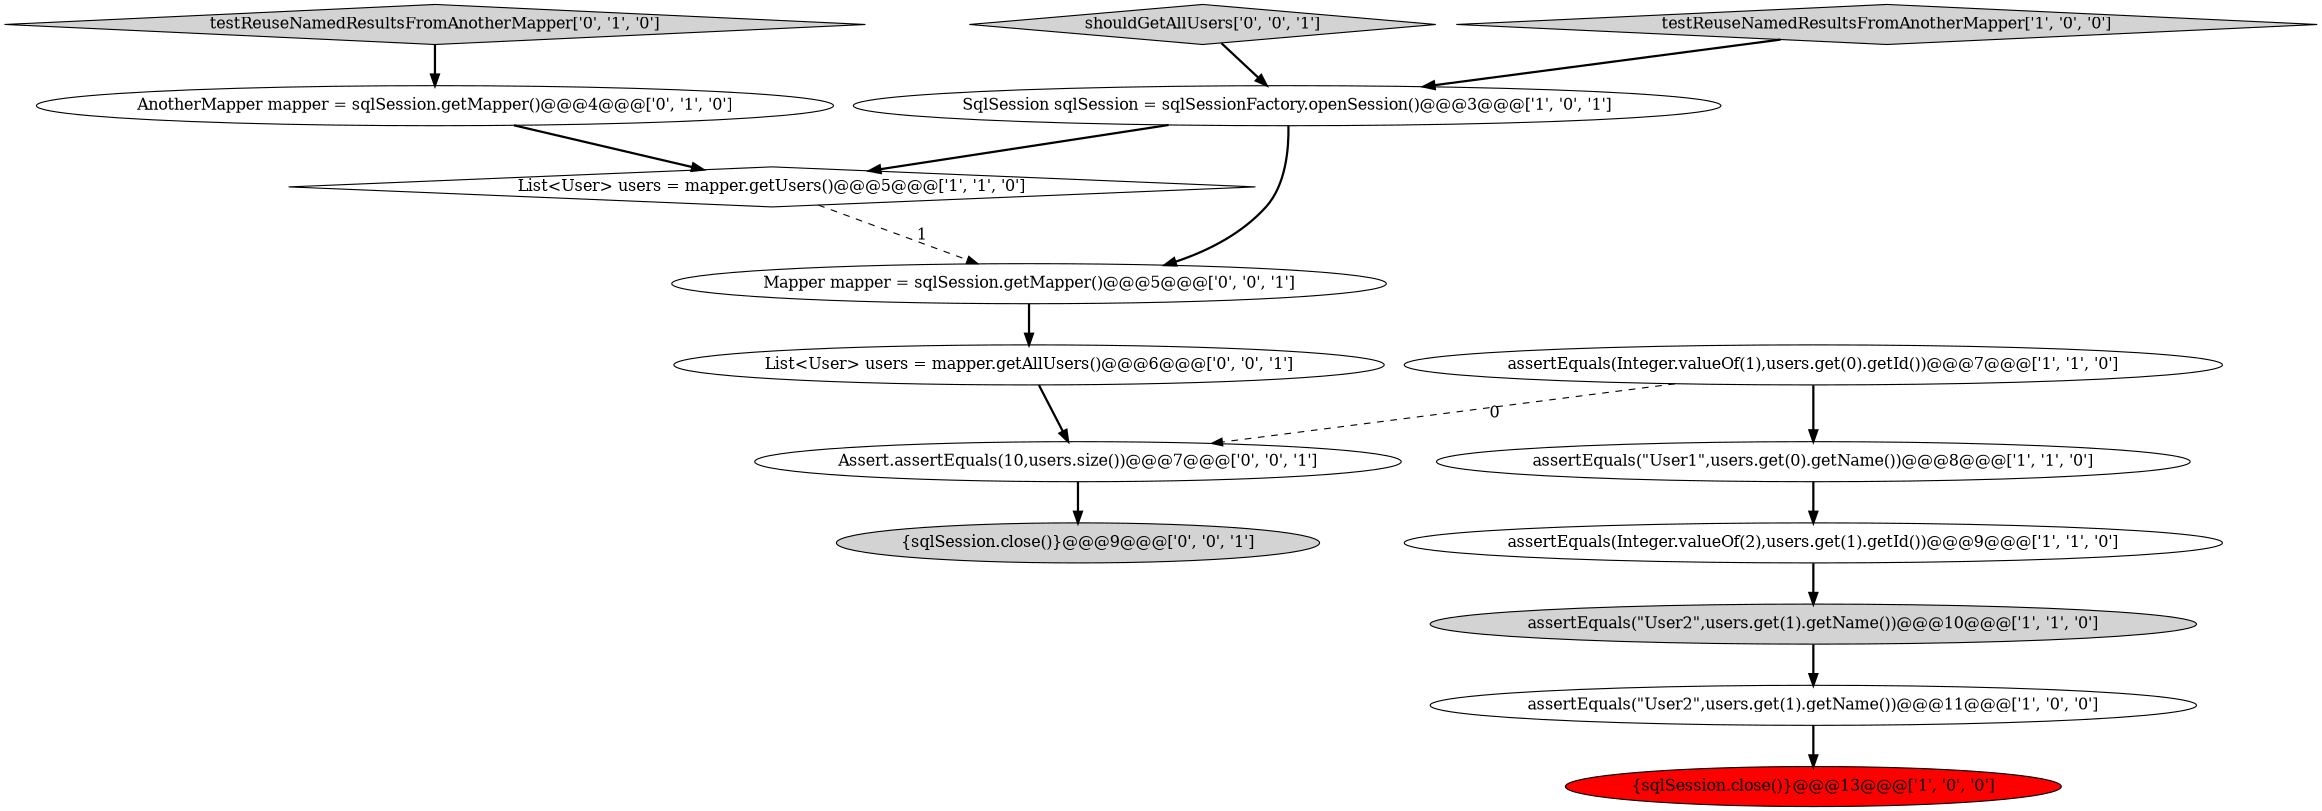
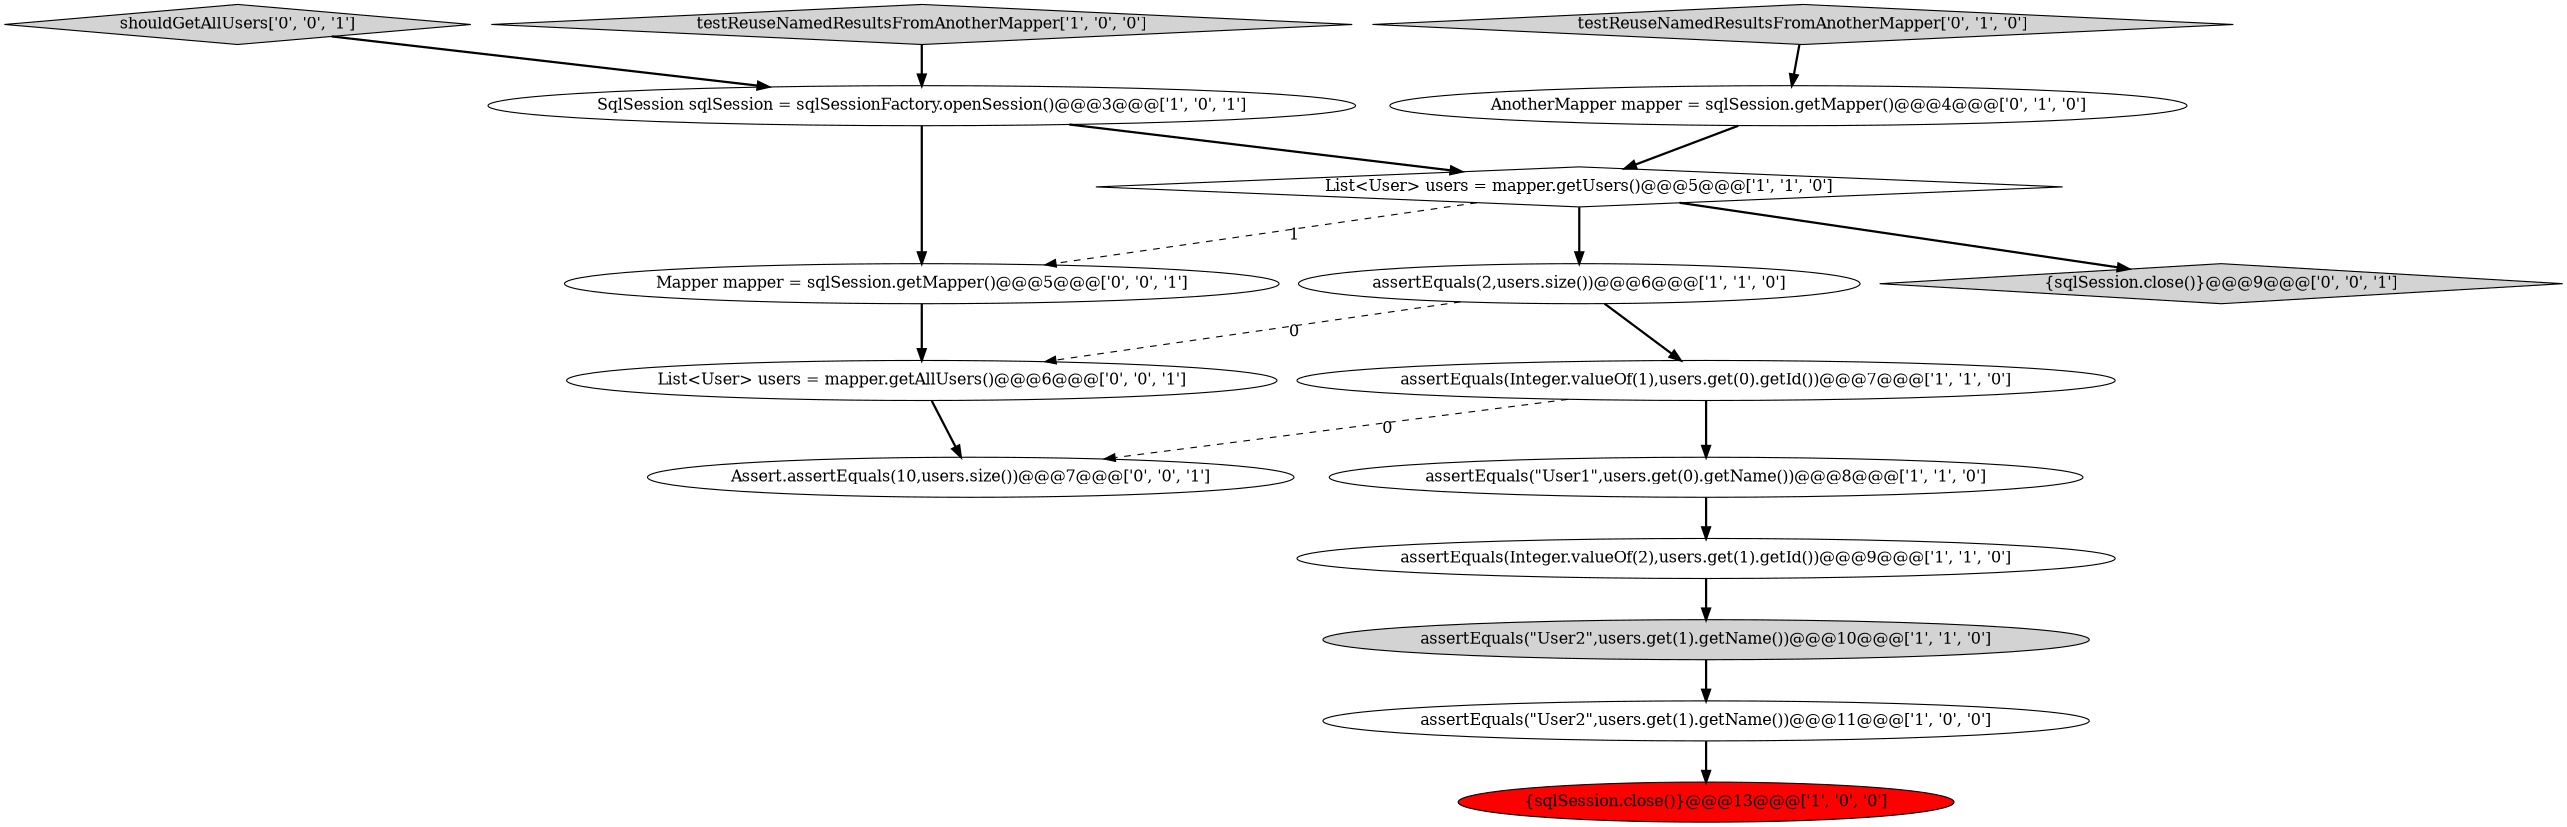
node "assertEquals(2,users.size())@@@6@@@['1', '1', '0']": added
edge "Assert.assertEquals(10,users.size())@@@7@@@['0', '0', '1']" -> "{sqlSession.close()}@@@9@@@['0', '0', '1']": now "List<User> users = mapper.getUsers()@@@5@@@['1', '1', '0']" -> "{sqlSession.close()}@@@9@@@['0', '0', '1']"
node "{sqlSession.close()}@@@9@@@['0', '0', '1']": shape ellipse -> diamond
